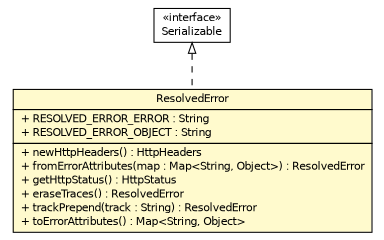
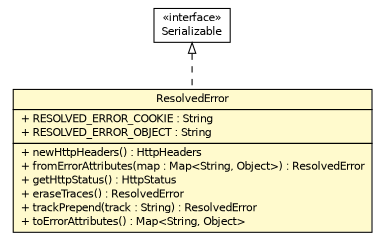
node "ResolvedError": text "+ RESOLVED_ERROR_ERROR : String" -> "+ RESOLVED_ERROR_COOKIE : String"
